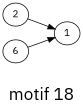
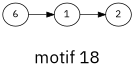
edge "2" -> "1": reversed
